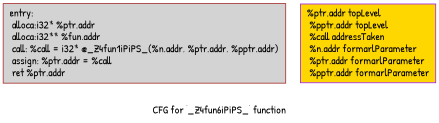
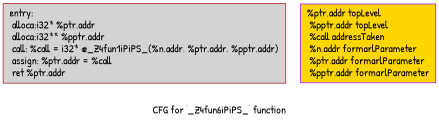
node "entry:": text "alloca:i32** %fun.addr" -> "alloca:i32** %pptr.addr"
